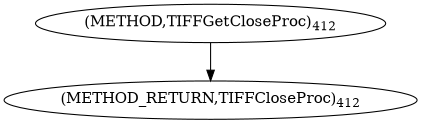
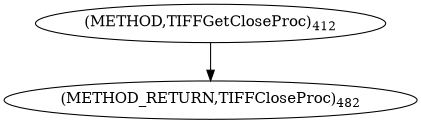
node "(METHOD_RETURN,TIFFCloseProc)": text "412" -> "482"
